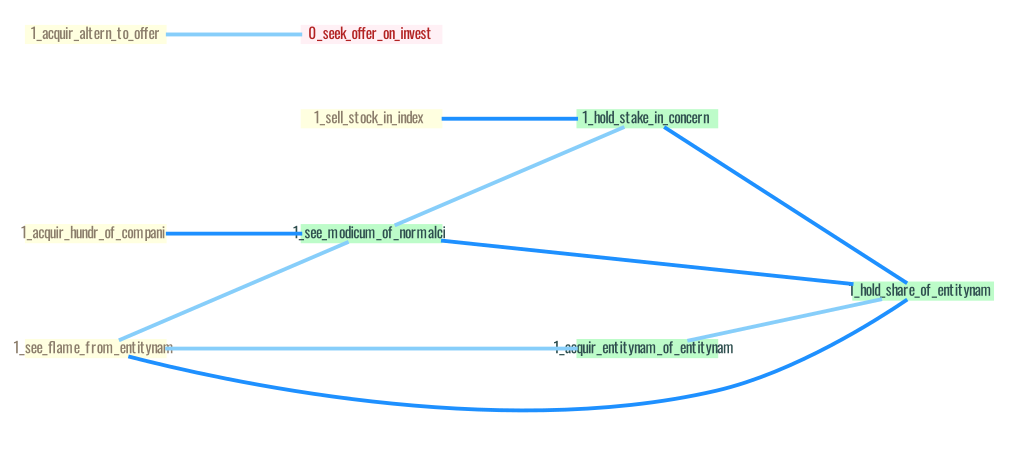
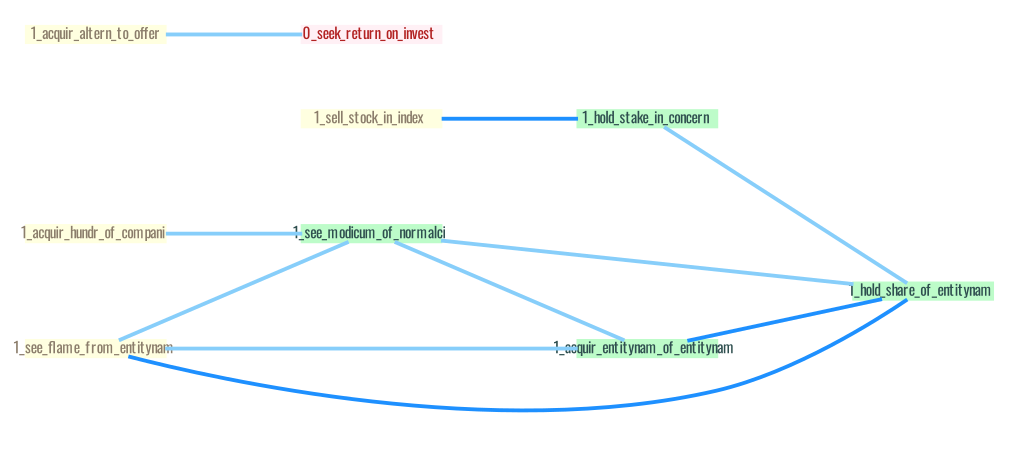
node "0_seek_offer_on_invest": label "0_seek_offer_on_invest" -> "0_seek_return_on_invest"
edge "1_hold_stake_in_concern" -- "1_see_modicum_of_normalci": now "1_acquir_entitynam_of_entitynam" -- "1_see_modicum_of_normalci"
edge "1_hold_stake_in_concern" -- "1_hold_share_of_entitynam": color #1e90ff -> #87cefa
edge "1_acquir_hundr_of_compani" -- "1_see_modicum_of_normalci": color #1e90ff -> #87cefa
edge "1_see_modicum_of_normalci" -- "1_hold_share_of_entitynam": color #1e90ff -> #87cefa
edge "1_hold_share_of_entitynam" -- "1_acquir_entitynam_of_entitynam": color #87cefa -> #1e90ff
